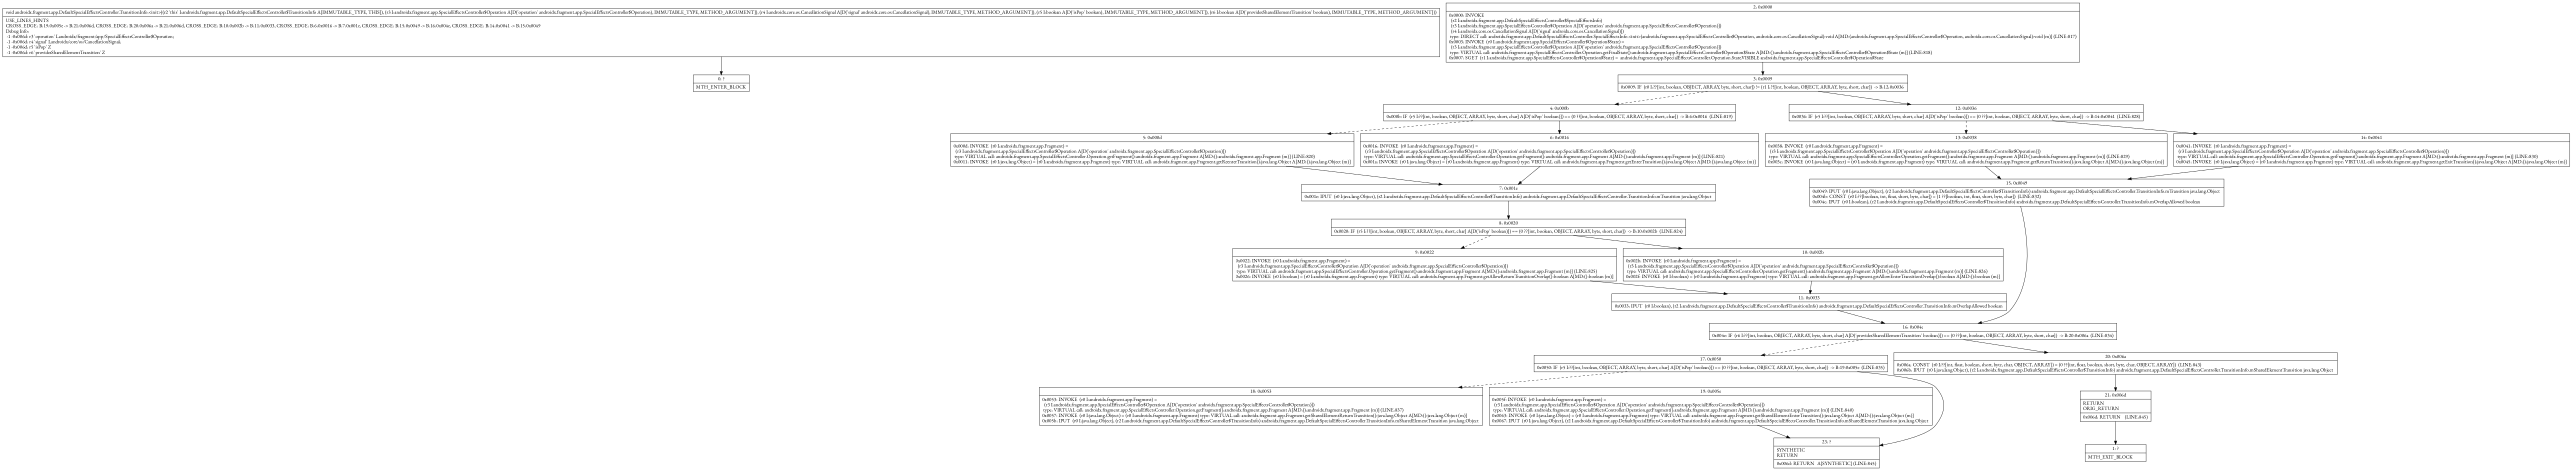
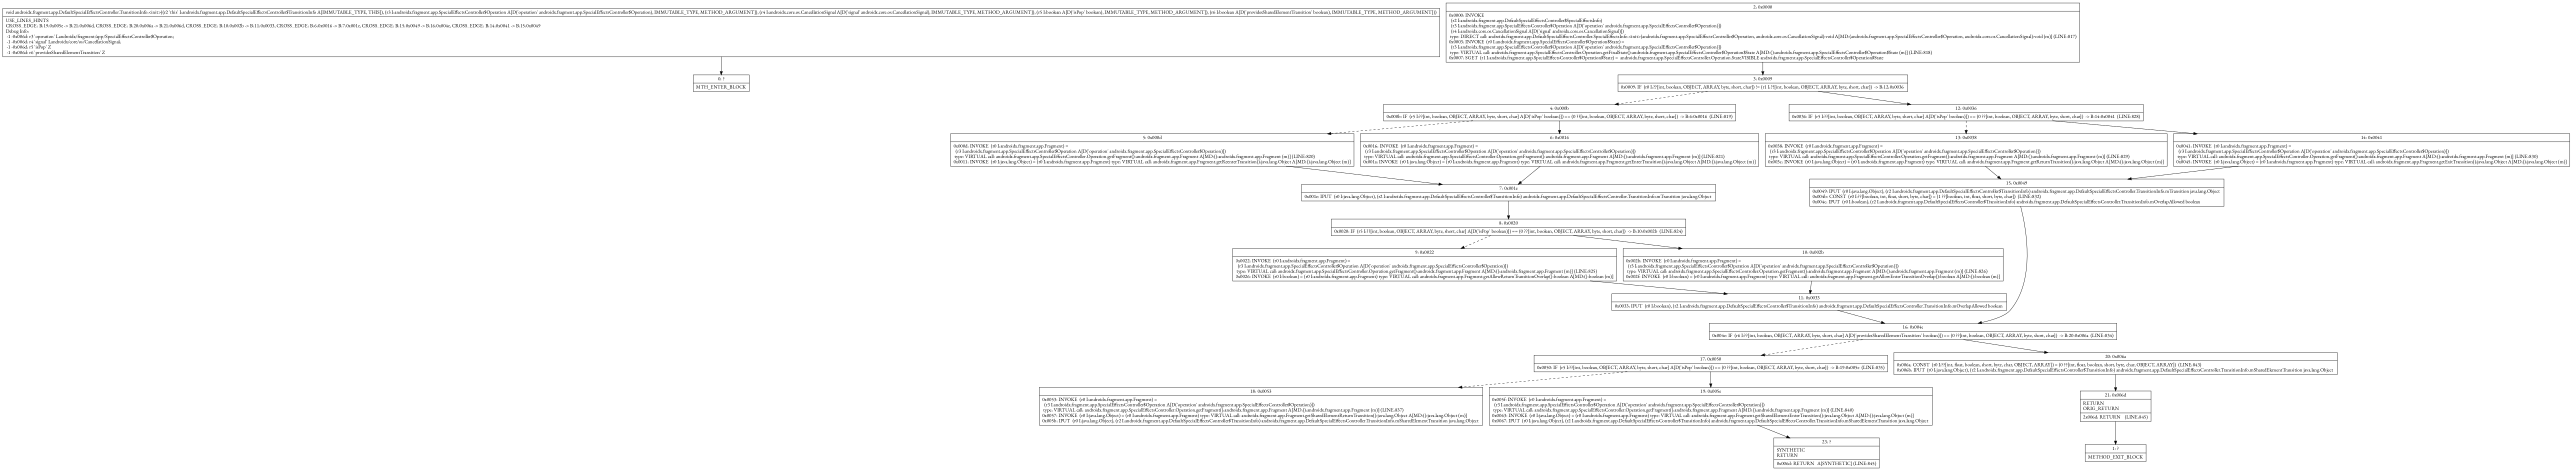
edge "17: 0x0050" -> "23: ?": now "17: 0x0050" -> "19: 0x005e"
node "21: 0x006d": text "0x006d: RETURN    (LINE:845)" -> "2x006d: RETURN    (LINE:845)"
node "1: ?": text "MTH_EXIT_BLOCK" -> "METHOD_EXIT_BLOCK"
